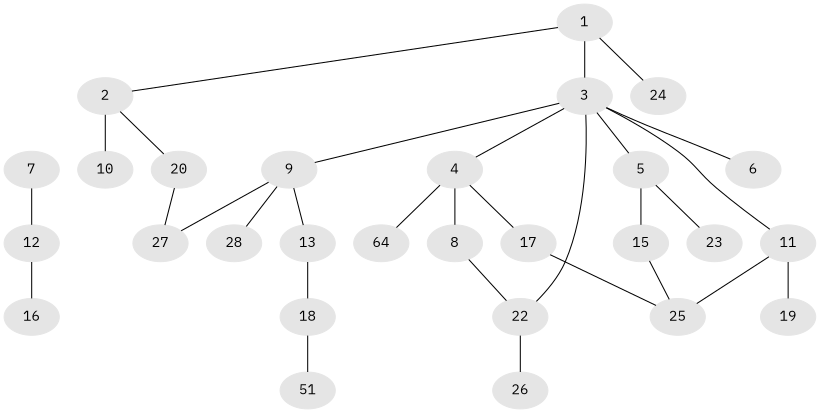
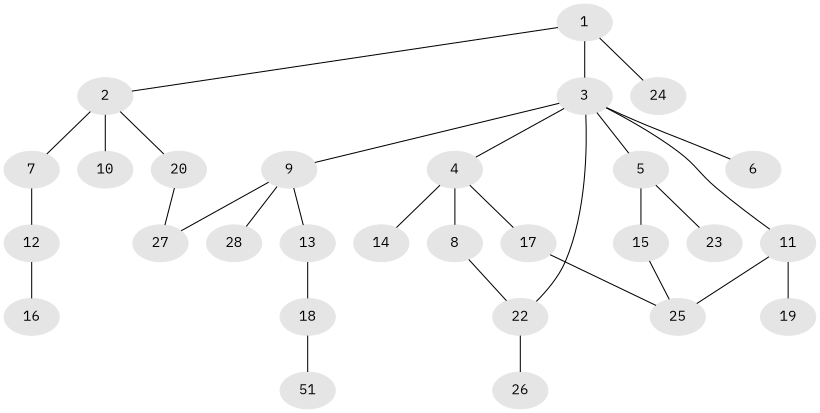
edge "2" -- "7": added
node "64": label "64" -> "14"
